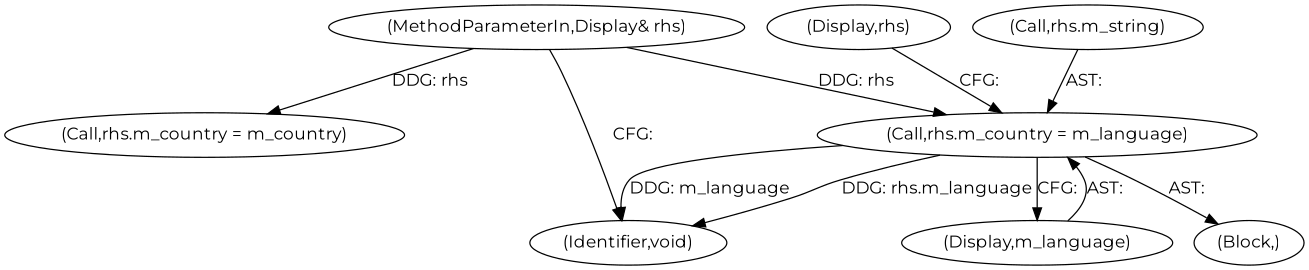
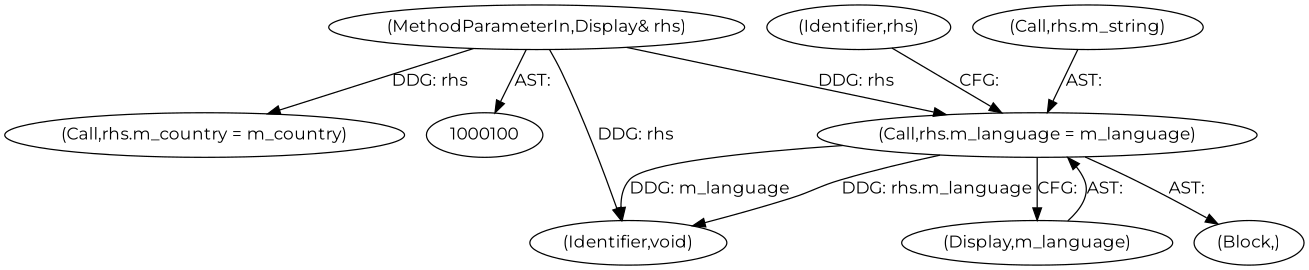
node "(Display,rhs)": label "(Display,rhs)" -> "(Identifier,rhs)"
node "1000100": added
edge "(MethodParameterIn,Display& rhs)" -> "(Identifier,void)": label "CFG: " -> "DDG: rhs"
node "(Call,rhs.m_country = m_language)": label "(Call,rhs.m_country = m_language)" -> "(Call,rhs.m_language = m_language)"
